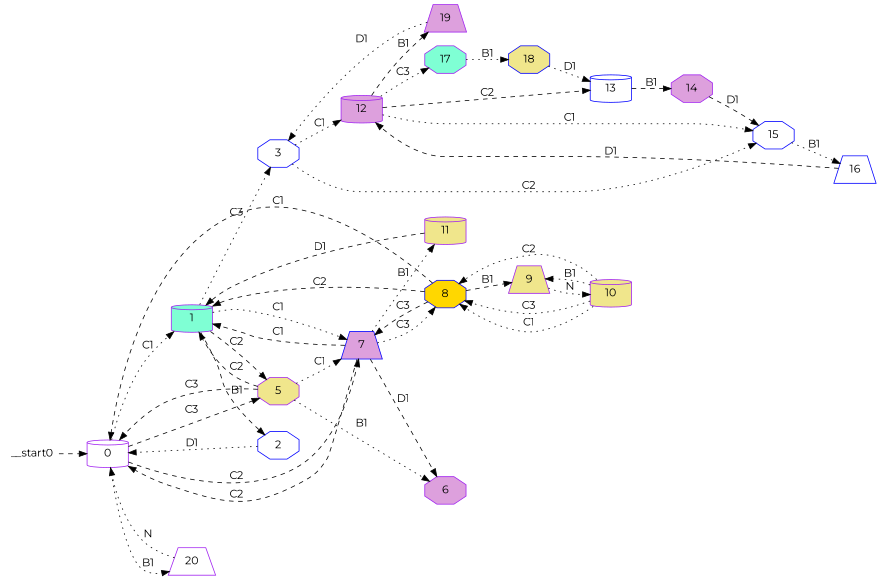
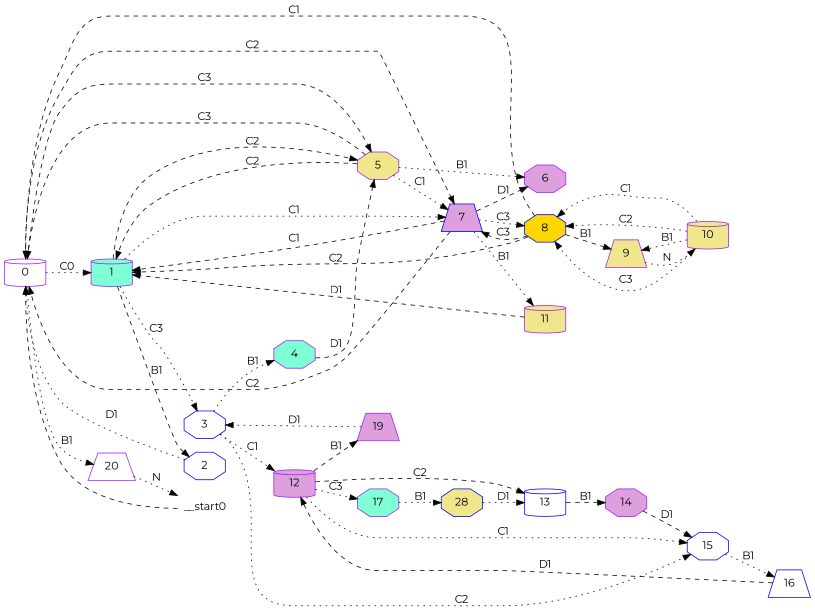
node "18": label "18" -> "28"
edge "0" -> "1": label "C1" -> "C0"
node "4": added
edge "20" -> "0": now "20" -> "__start0"
